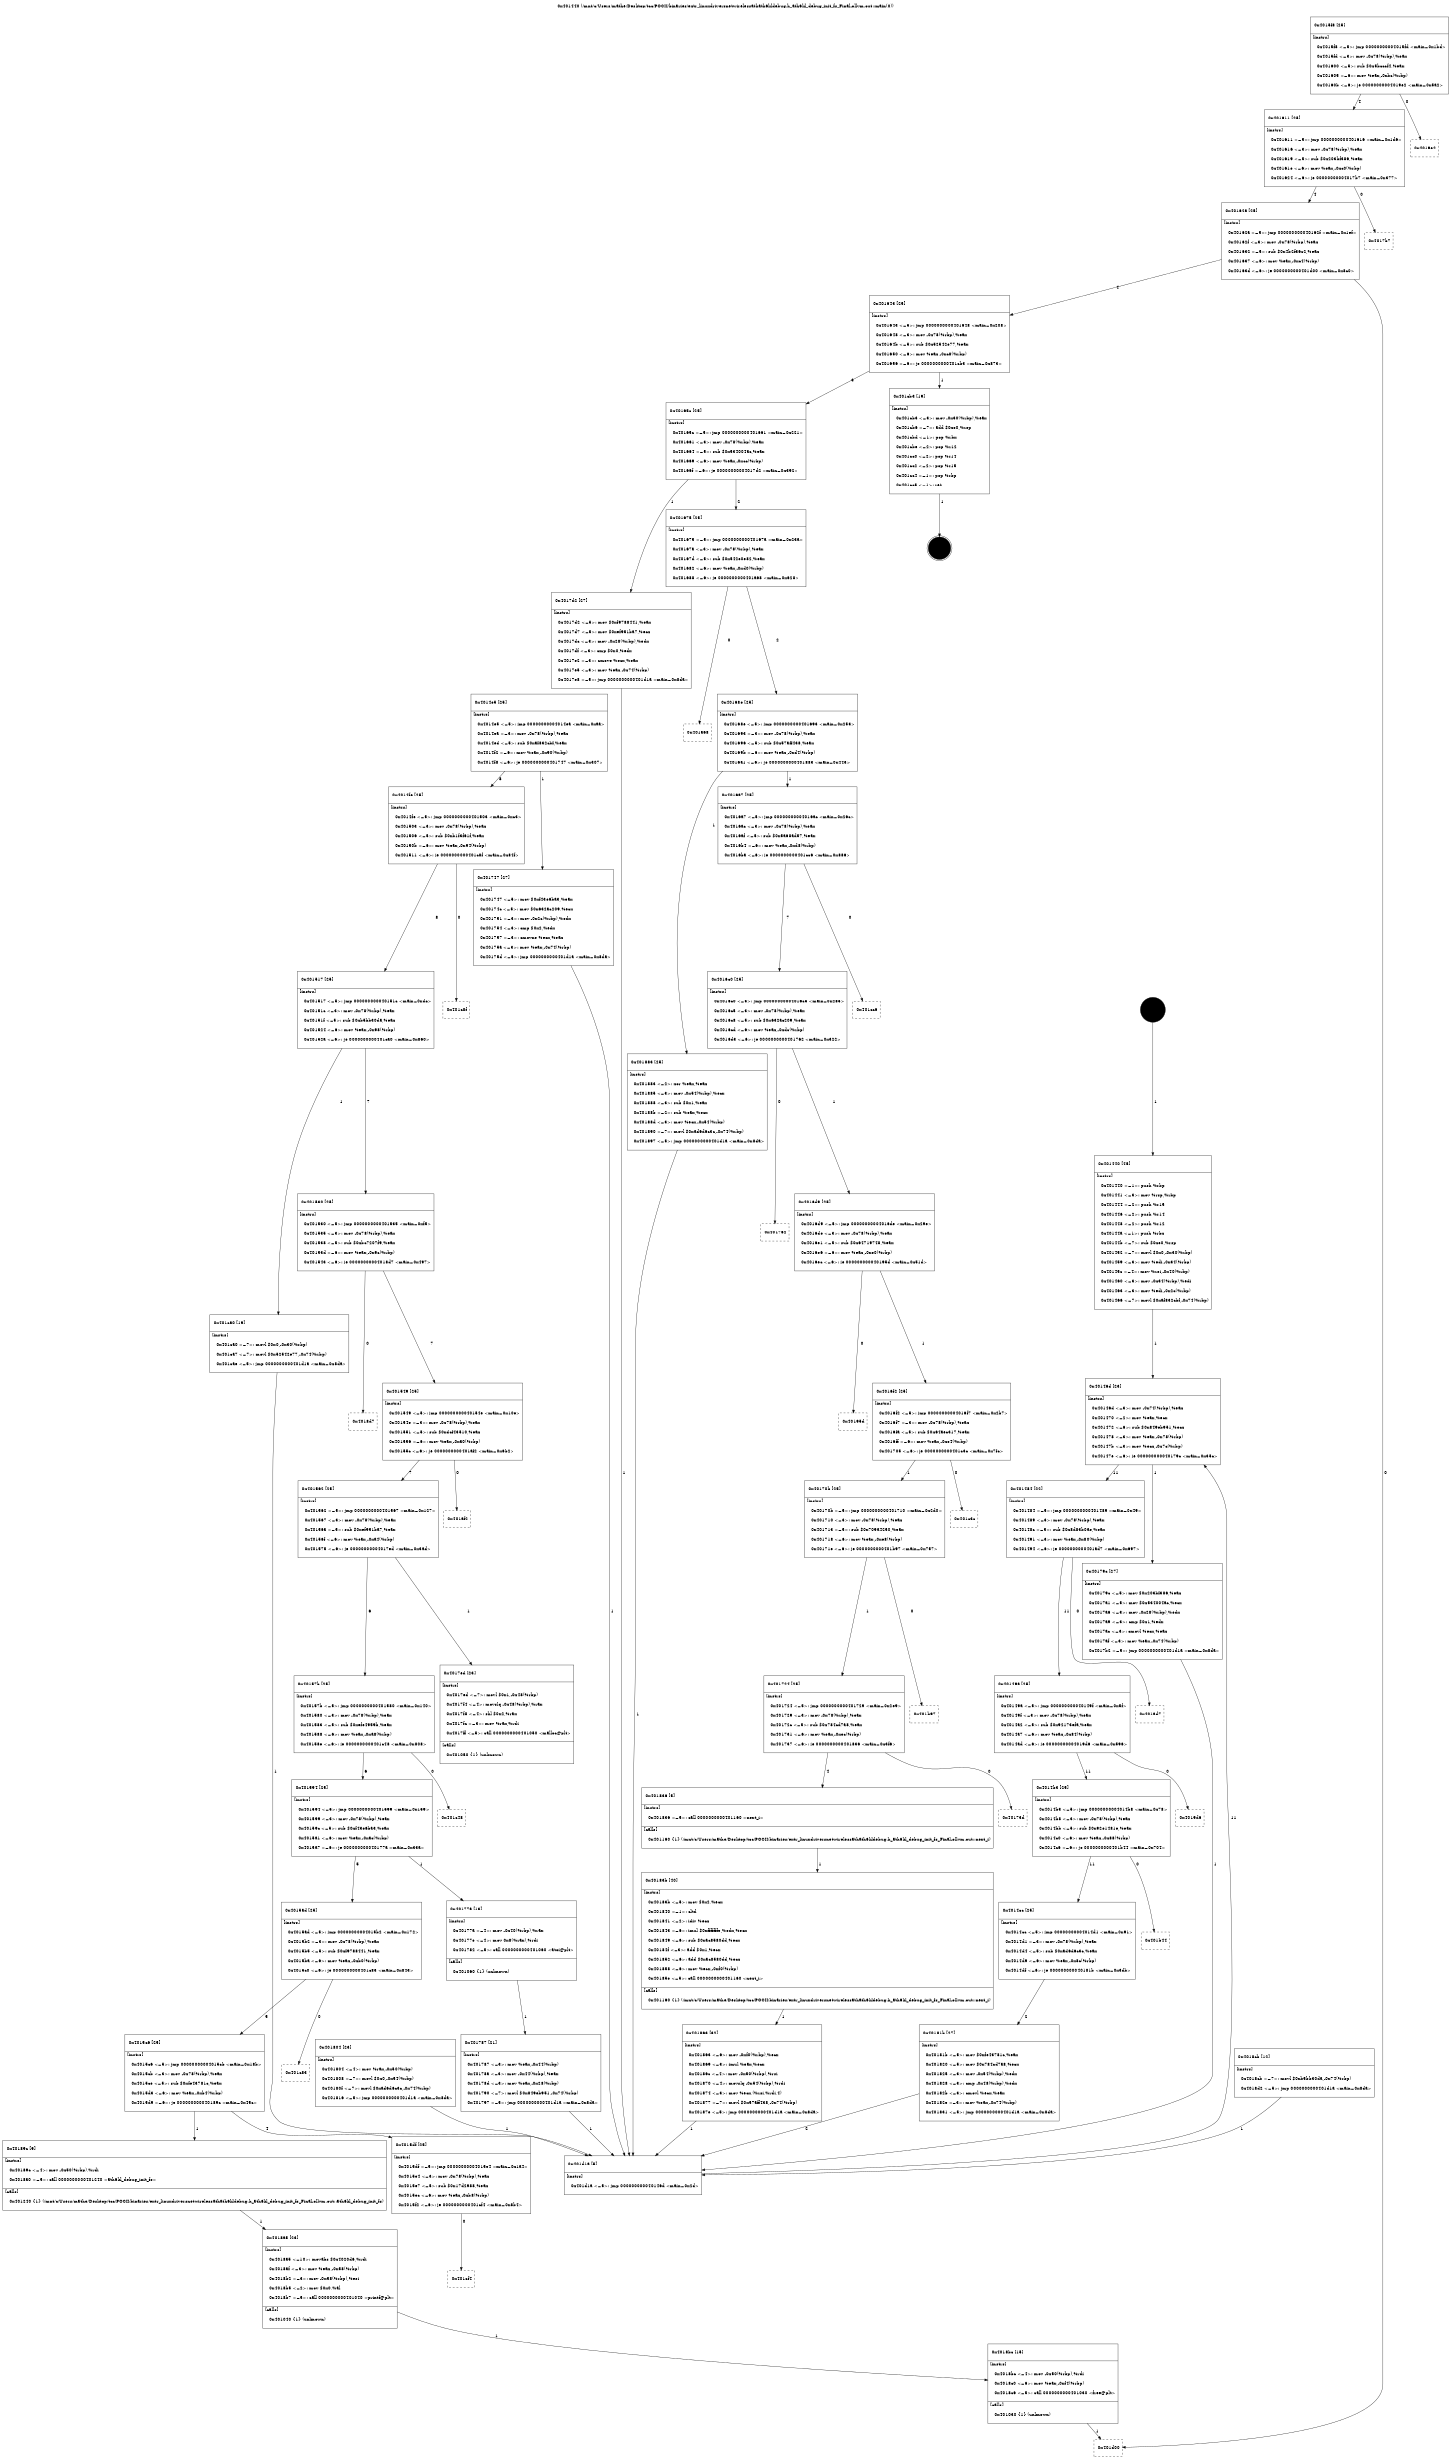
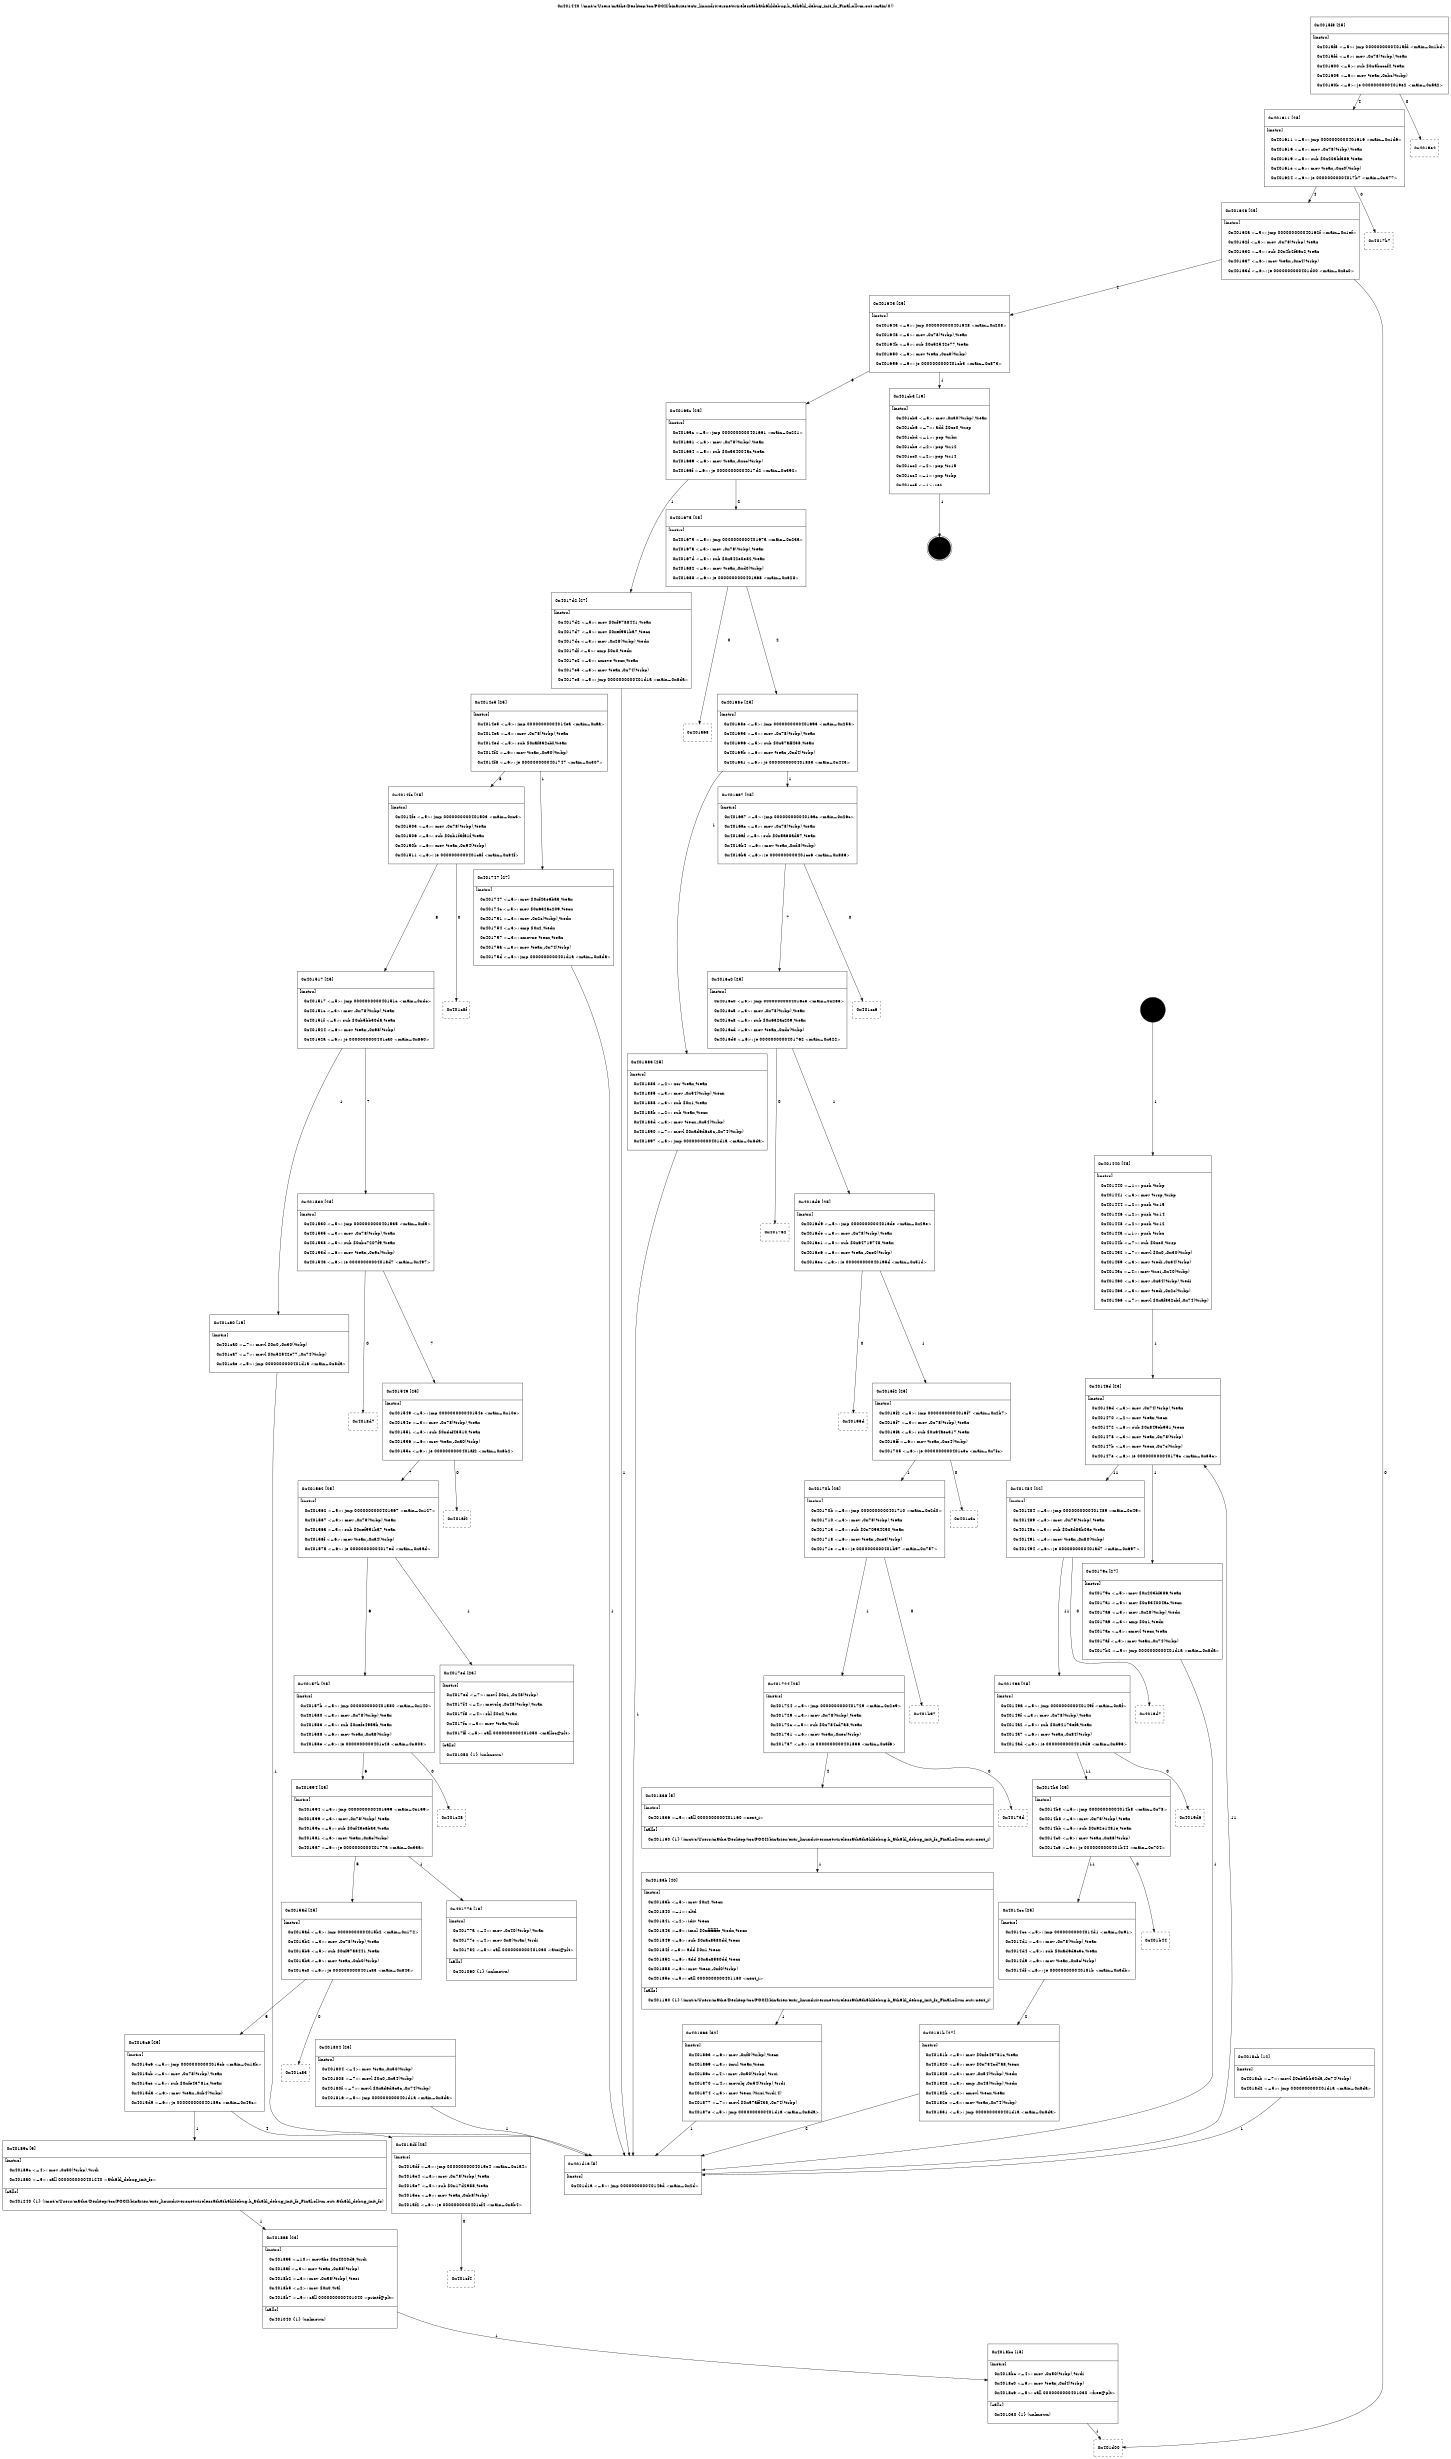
node "0x401787 [21]": removed
